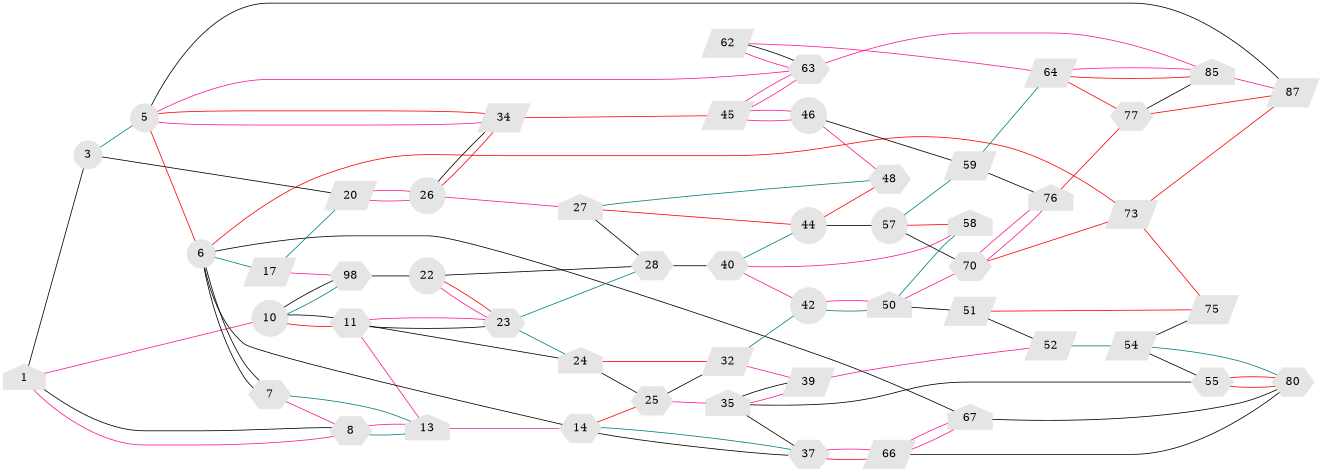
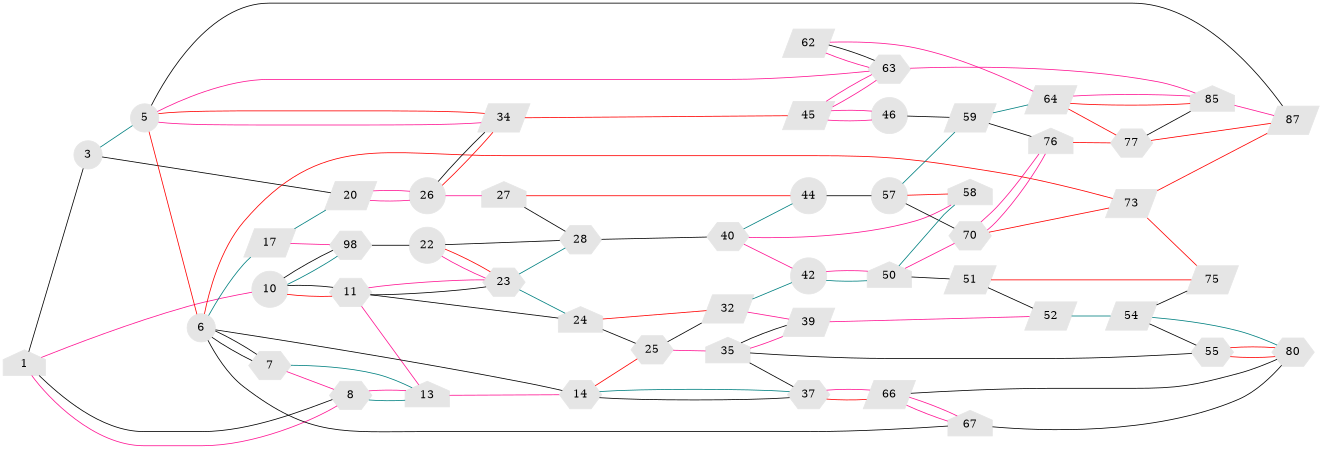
node "48": removed
